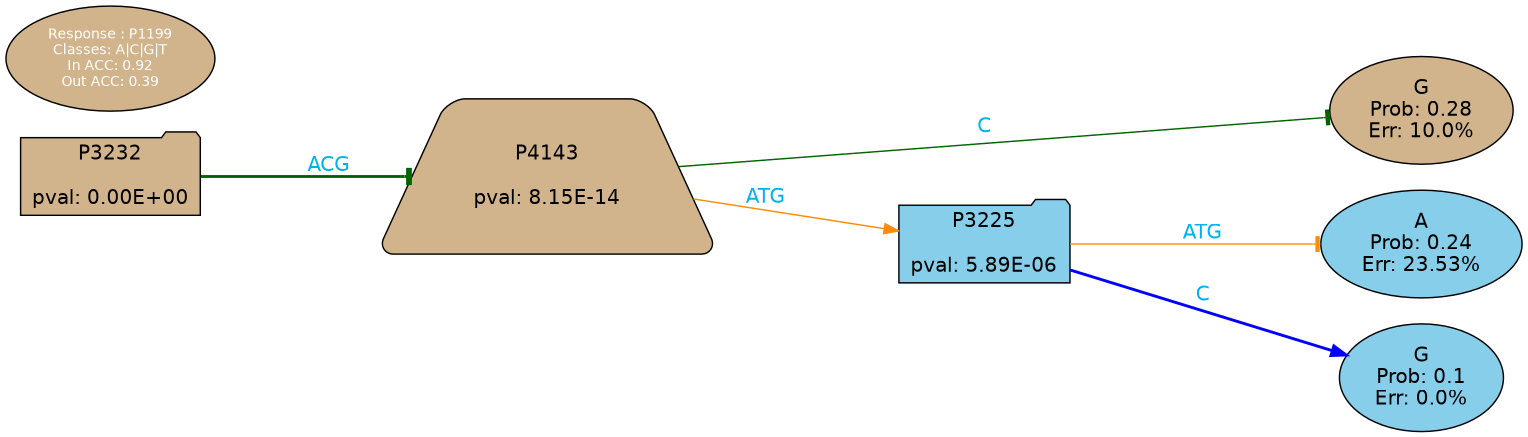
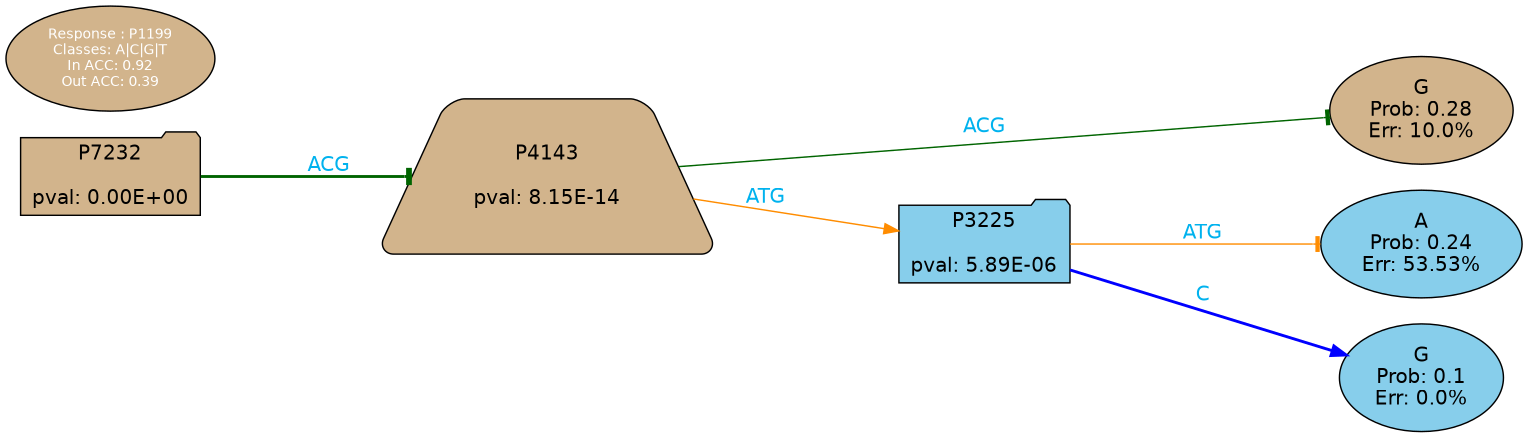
edge "P4143 pval: 8.15E-14" -> "G Prob: 0.28 Err: 10.0%": label "C" -> "ACG"
node "P3232 pval: 0.00E+00": label "P3232 pval: 0.00E+00" -> "P7232 pval: 0.00E+00"
node "A Prob: 0.24 Err: 23.53%": label "A Prob: 0.24 Err: 23.53%" -> "A Prob: 0.24 Err: 53.53%"
